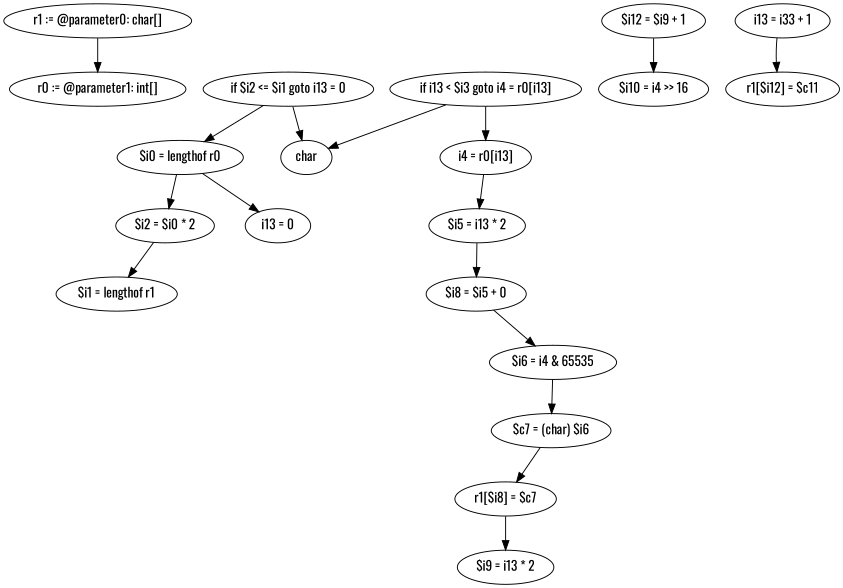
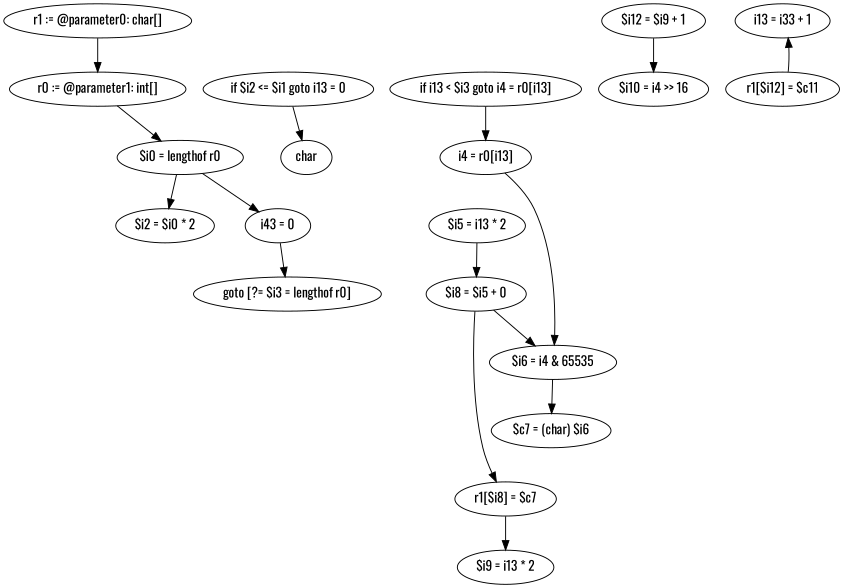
edge "i13 = i33 + 1" -> "r1[$i12] = $c11": reversed
edge "if $i2 <= $i1 goto i13 = 0" -> "$i0 = lengthof r0": now "r0 := @parameter1: int[]" -> "$i0 = lengthof r0"
edge "if i13 < $i3 goto i4 = r0[i13]" -> "char": removed
edge "i4 = r0[i13]" -> "$i5 = i13 * 2": now "i4 = r0[i13]" -> "$i6 = i4 & 65535"
node "i13 = 0": label "i13 = 0" -> "i43 = 0"
node "$i1 = lengthof r1": removed
node "goto [?= $i3 = lengthof r0]": added
edge "$c7 = (char) $i6" -> "r1[$i8] = $c7": now "$i8 = $i5 + 0" -> "r1[$i8] = $c7"
